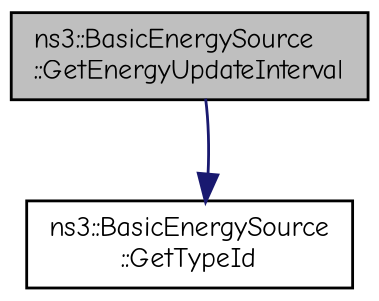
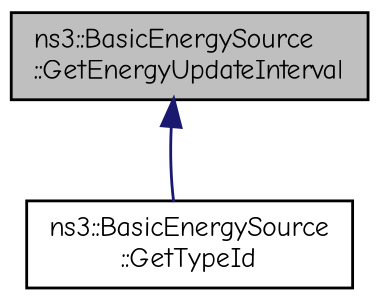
edge "ns3::BasicEnergySource ::GetEnergyUpdateInterval" -> "ns3::BasicEnergySource ::GetTypeId": reversed
